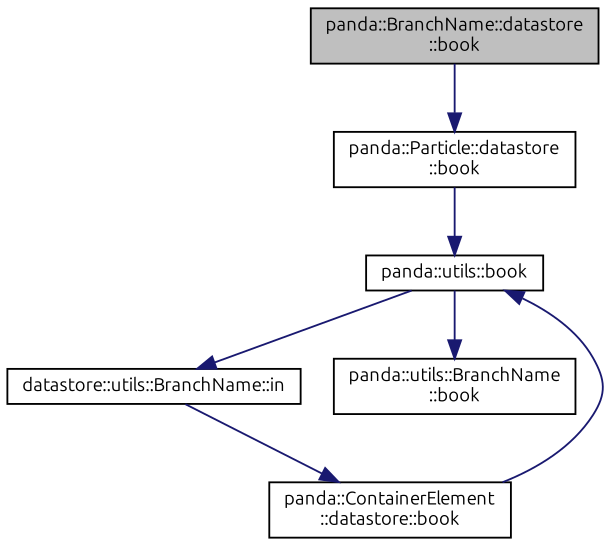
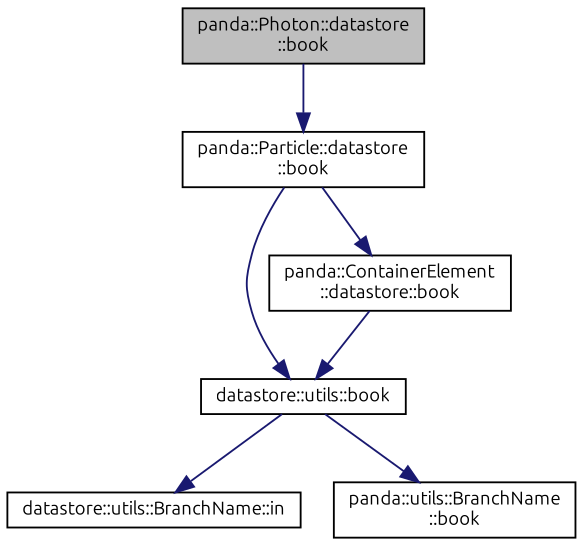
node "panda::BranchName::datastore ::book": label "panda::BranchName::datastore ::book" -> "panda::Photon::datastore ::book"
node "panda::utils::book": label "panda::utils::book" -> "datastore::utils::book"
edge "datastore::utils::BranchName::in" -> "panda::ContainerElement ::datastore::book": now "panda::Particle::datastore ::book" -> "panda::ContainerElement ::datastore::book"
